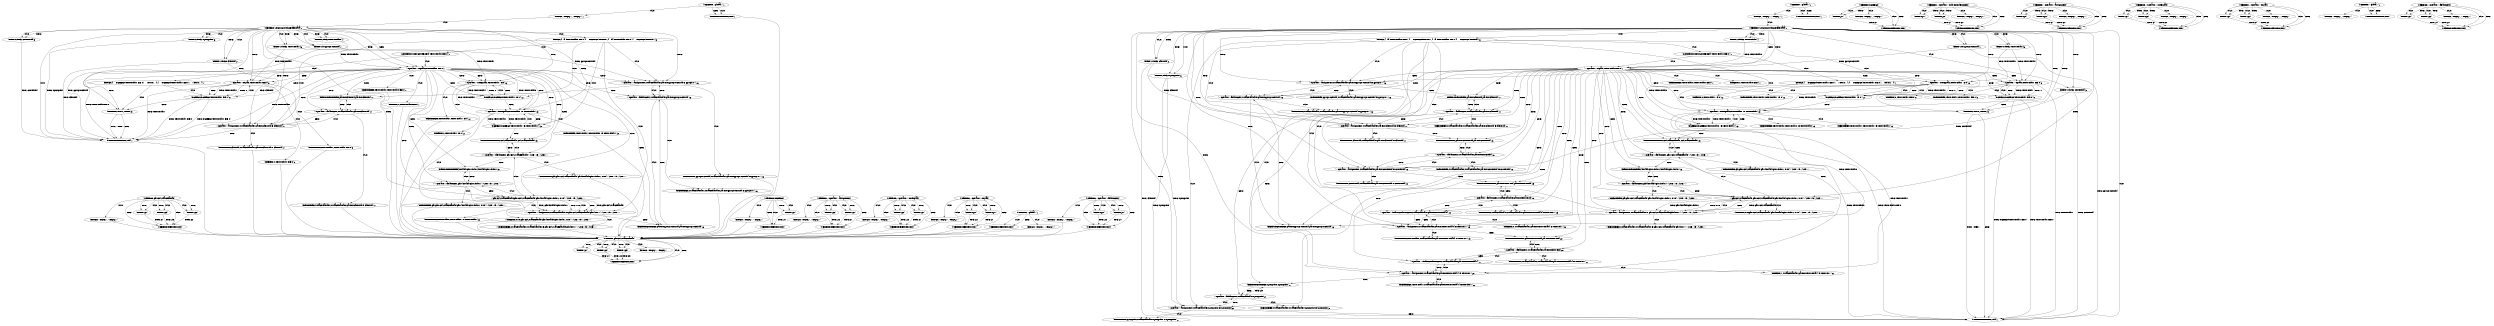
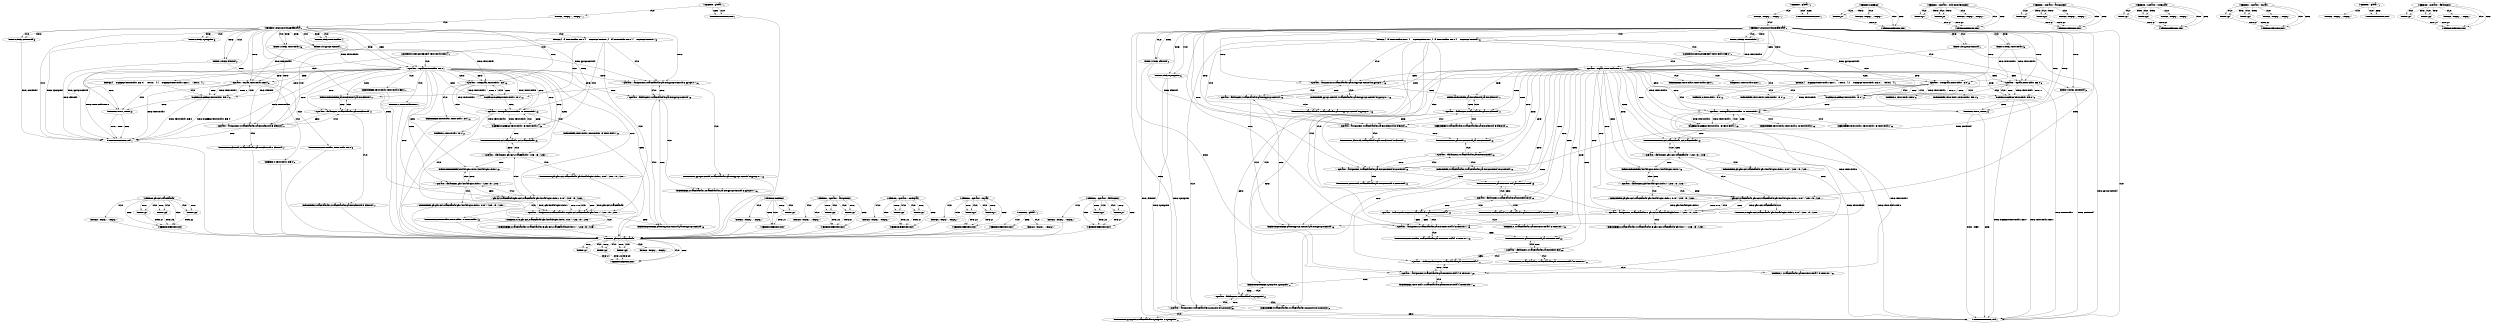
edge "(FIELD_IDENTIFIER,parent_context_id,parent_context_id)" -> "(<operator>.fieldAccess,surface_handle_.parent_context_id)": removed, label "CFG:"
edge "(<operator>.fieldAccess,surface_handle_.sync_point)" -> "(FIELD_IDENTIFIER,sync_point,sync_point)": label "DDG: p3" -> "AST: "
